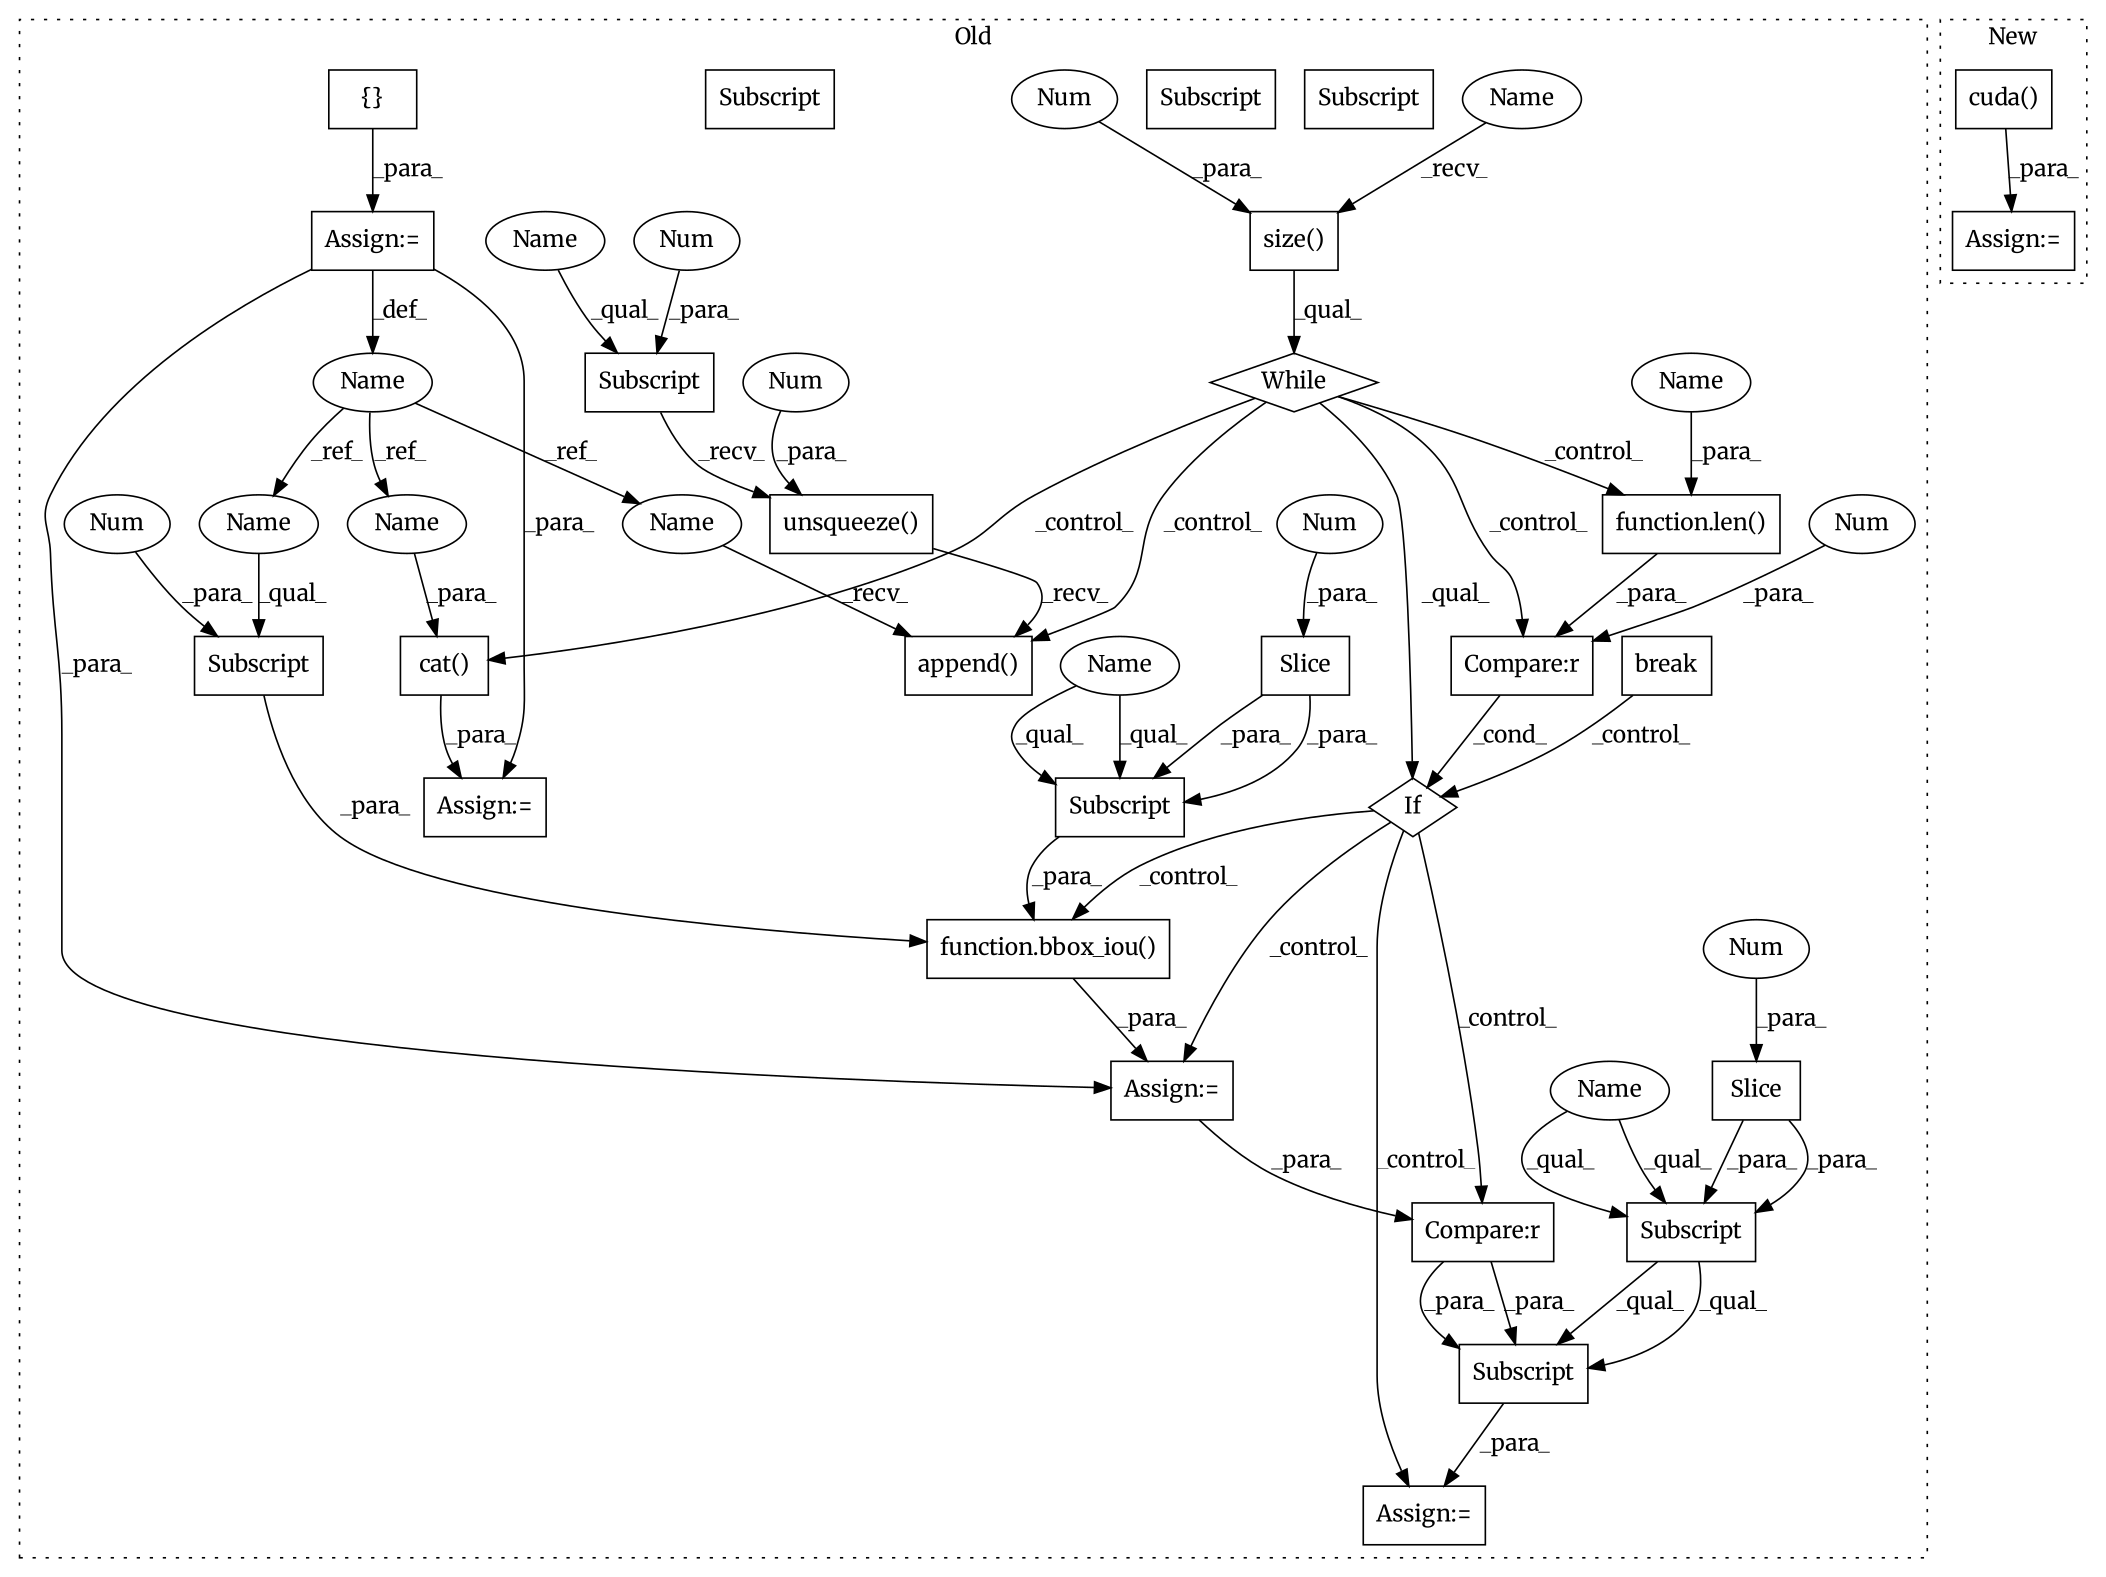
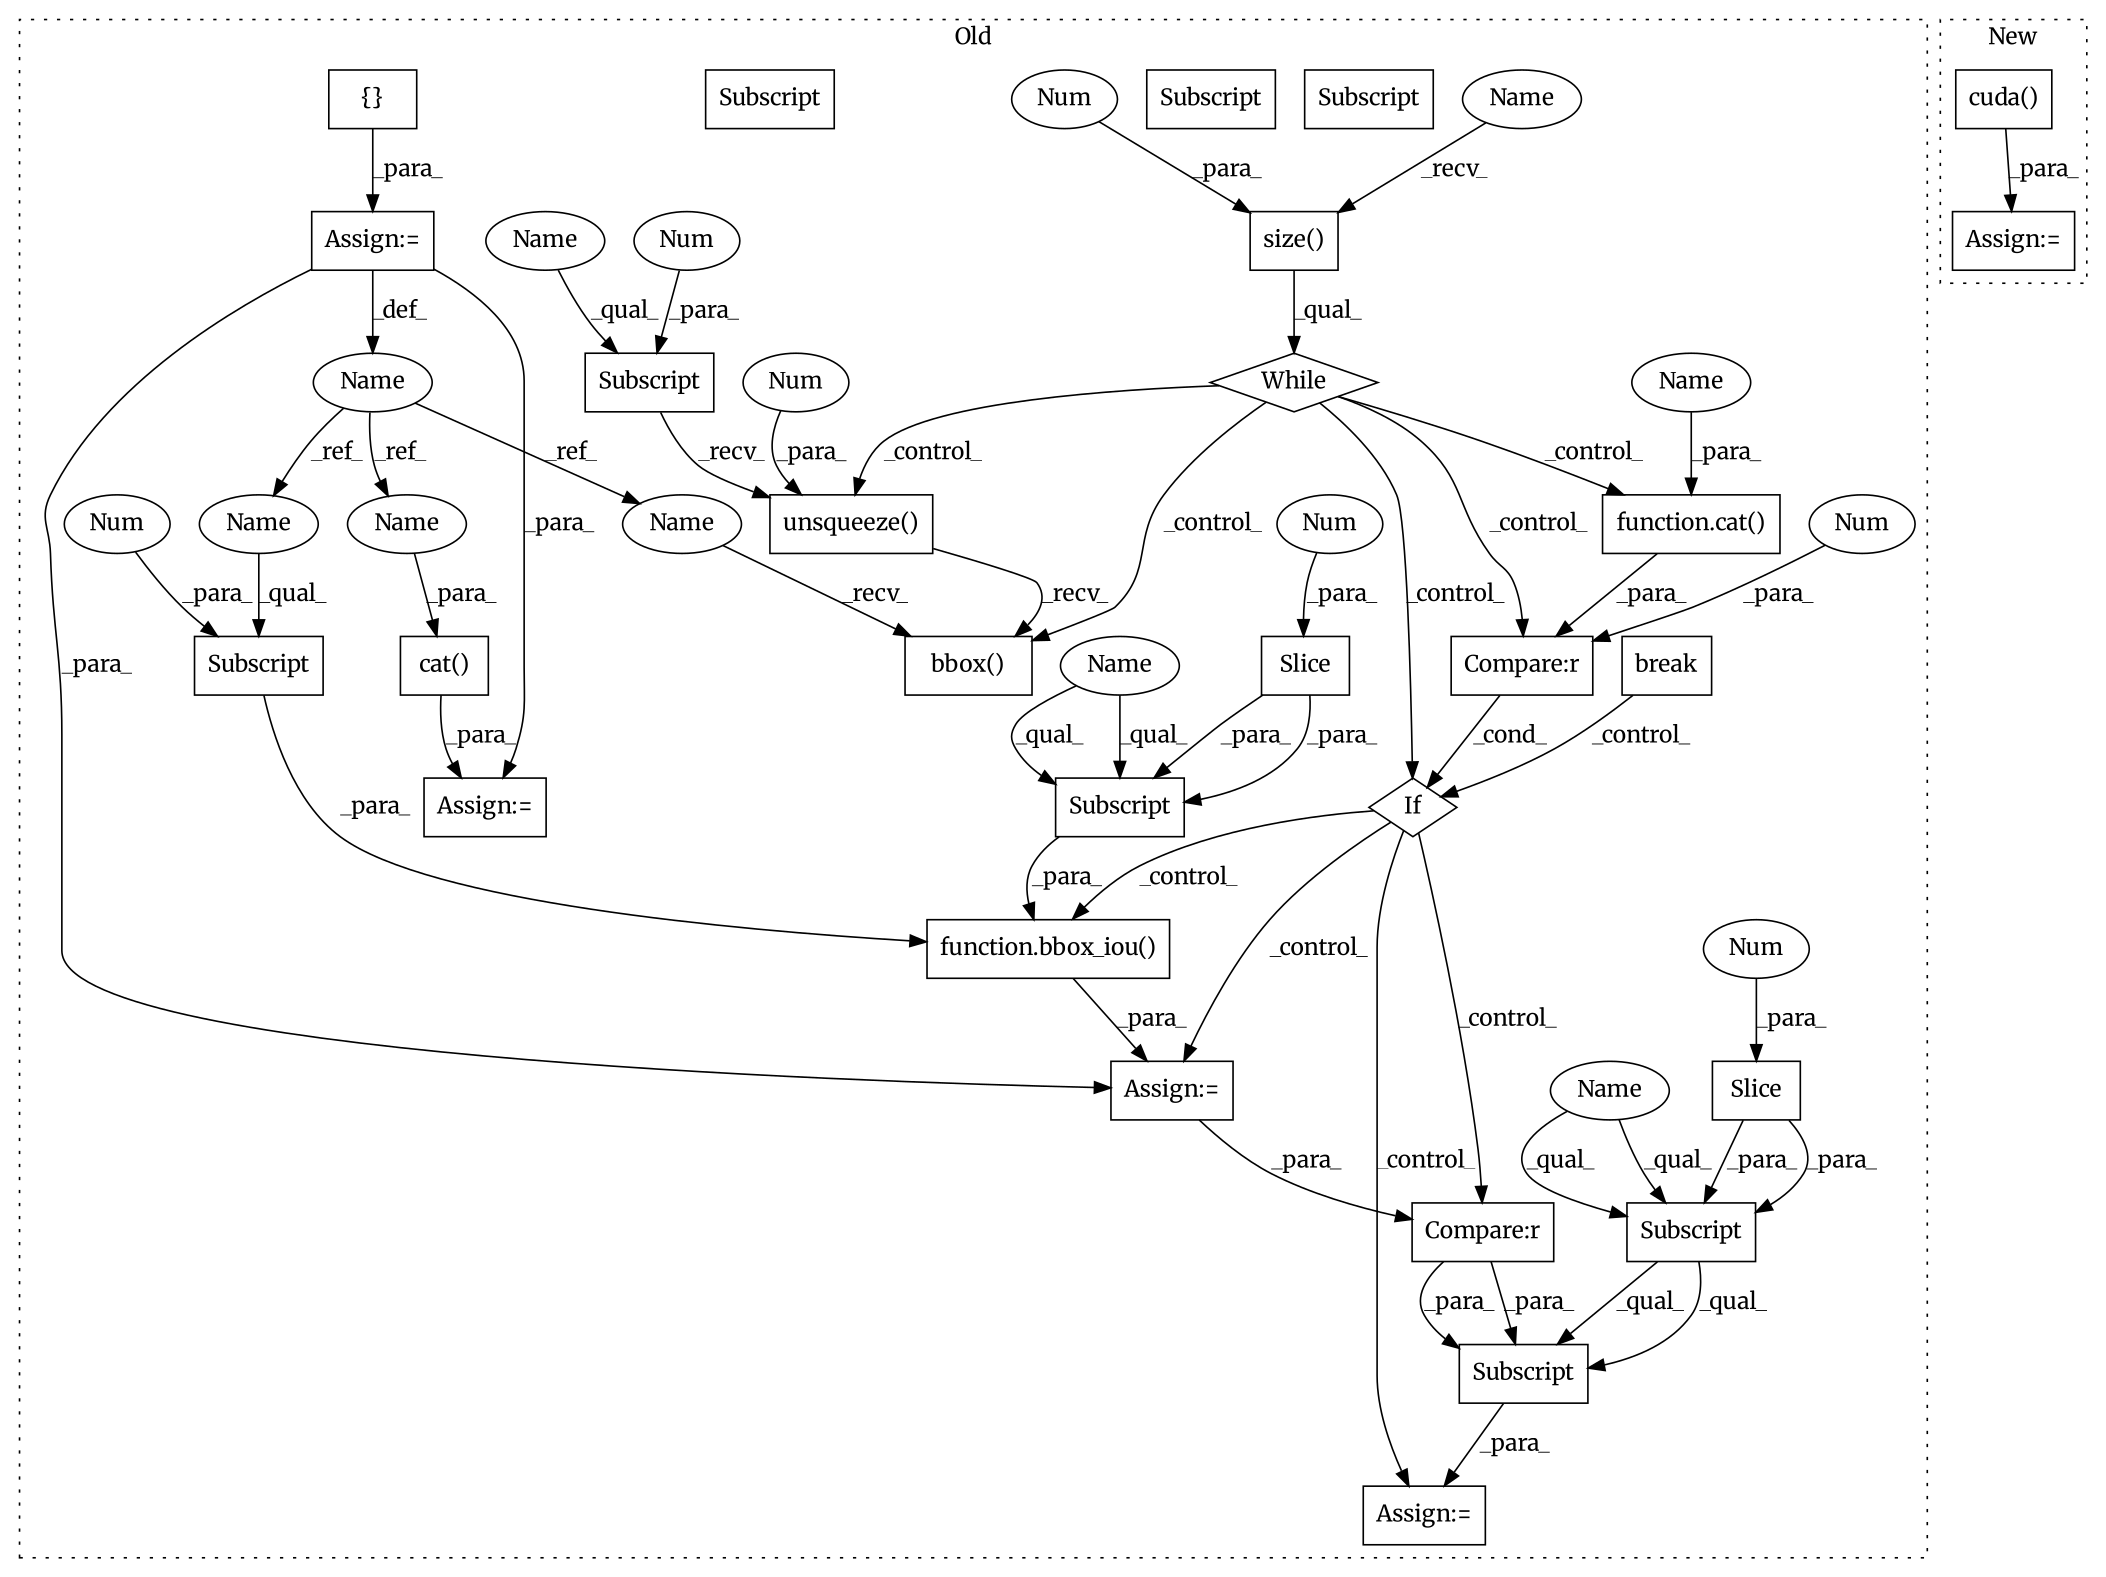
node "function.len()": label "function.len()" -> "function.cat()"
edge "While" -> "cat()": now "While" -> "unsqueeze()"
edge "While" -> "If": label "_qual_" -> "_control_"
node "append()": label "append()" -> "bbox()"
